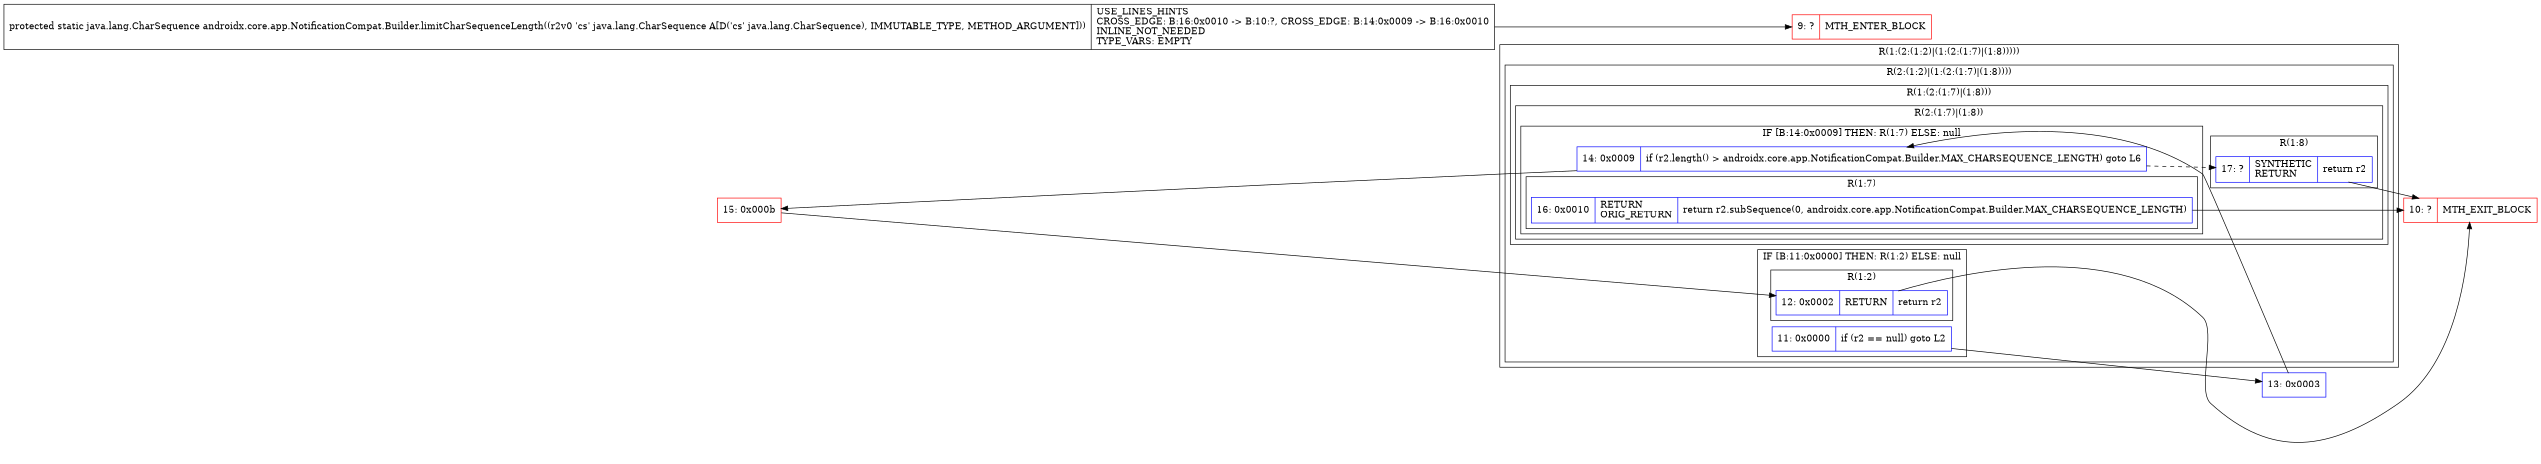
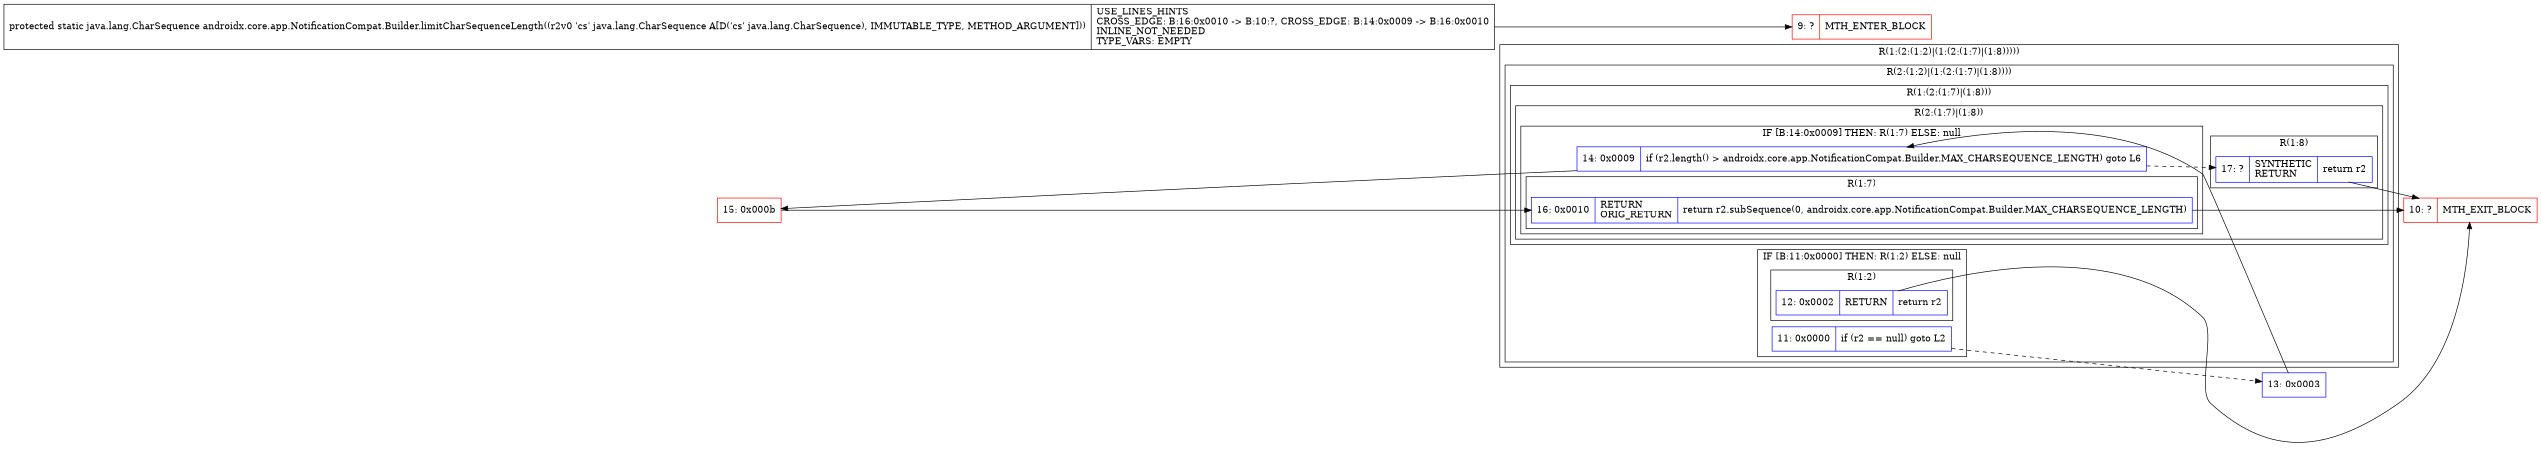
edge "15: 0x000b" -> "12: 0x0002": now "15: 0x000b" -> "16: 0x0010"
edge "11: 0x0000" -> "13: 0x0003": style solid -> dashed
